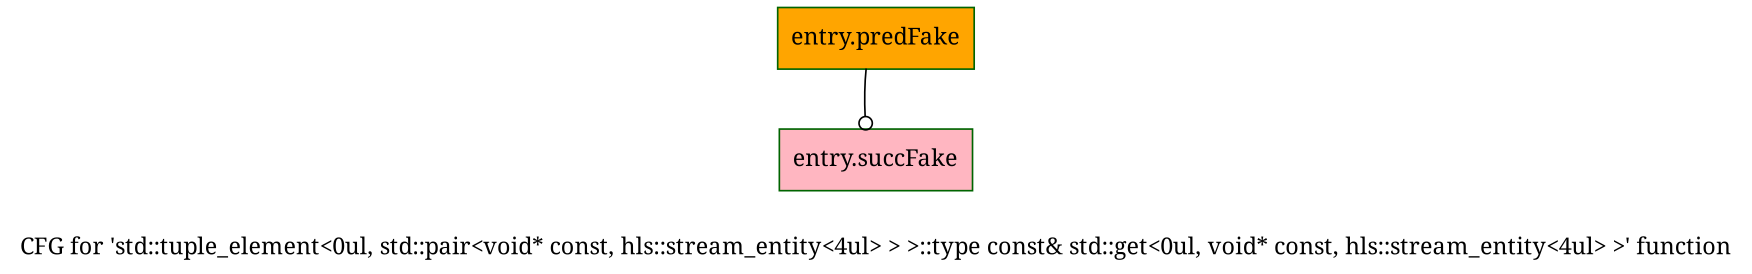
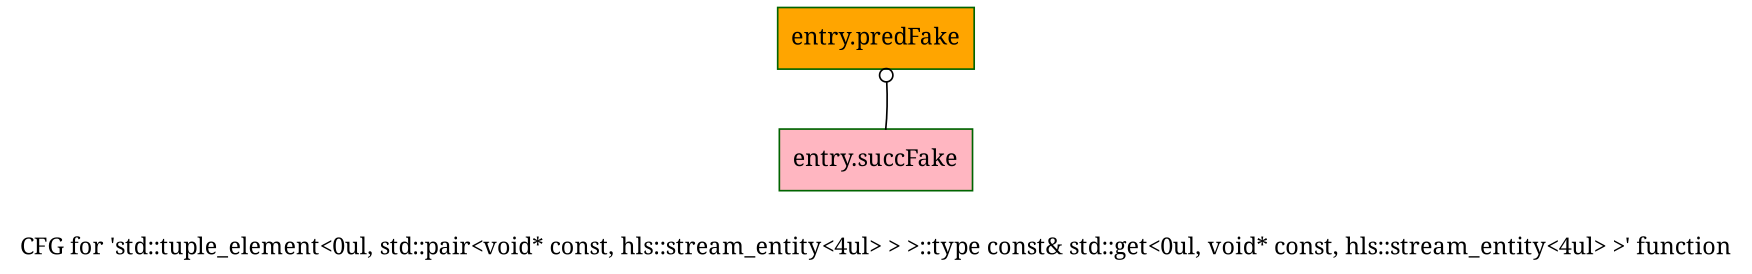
edge "entry.predFake" -> "entry.succFake": reversed
